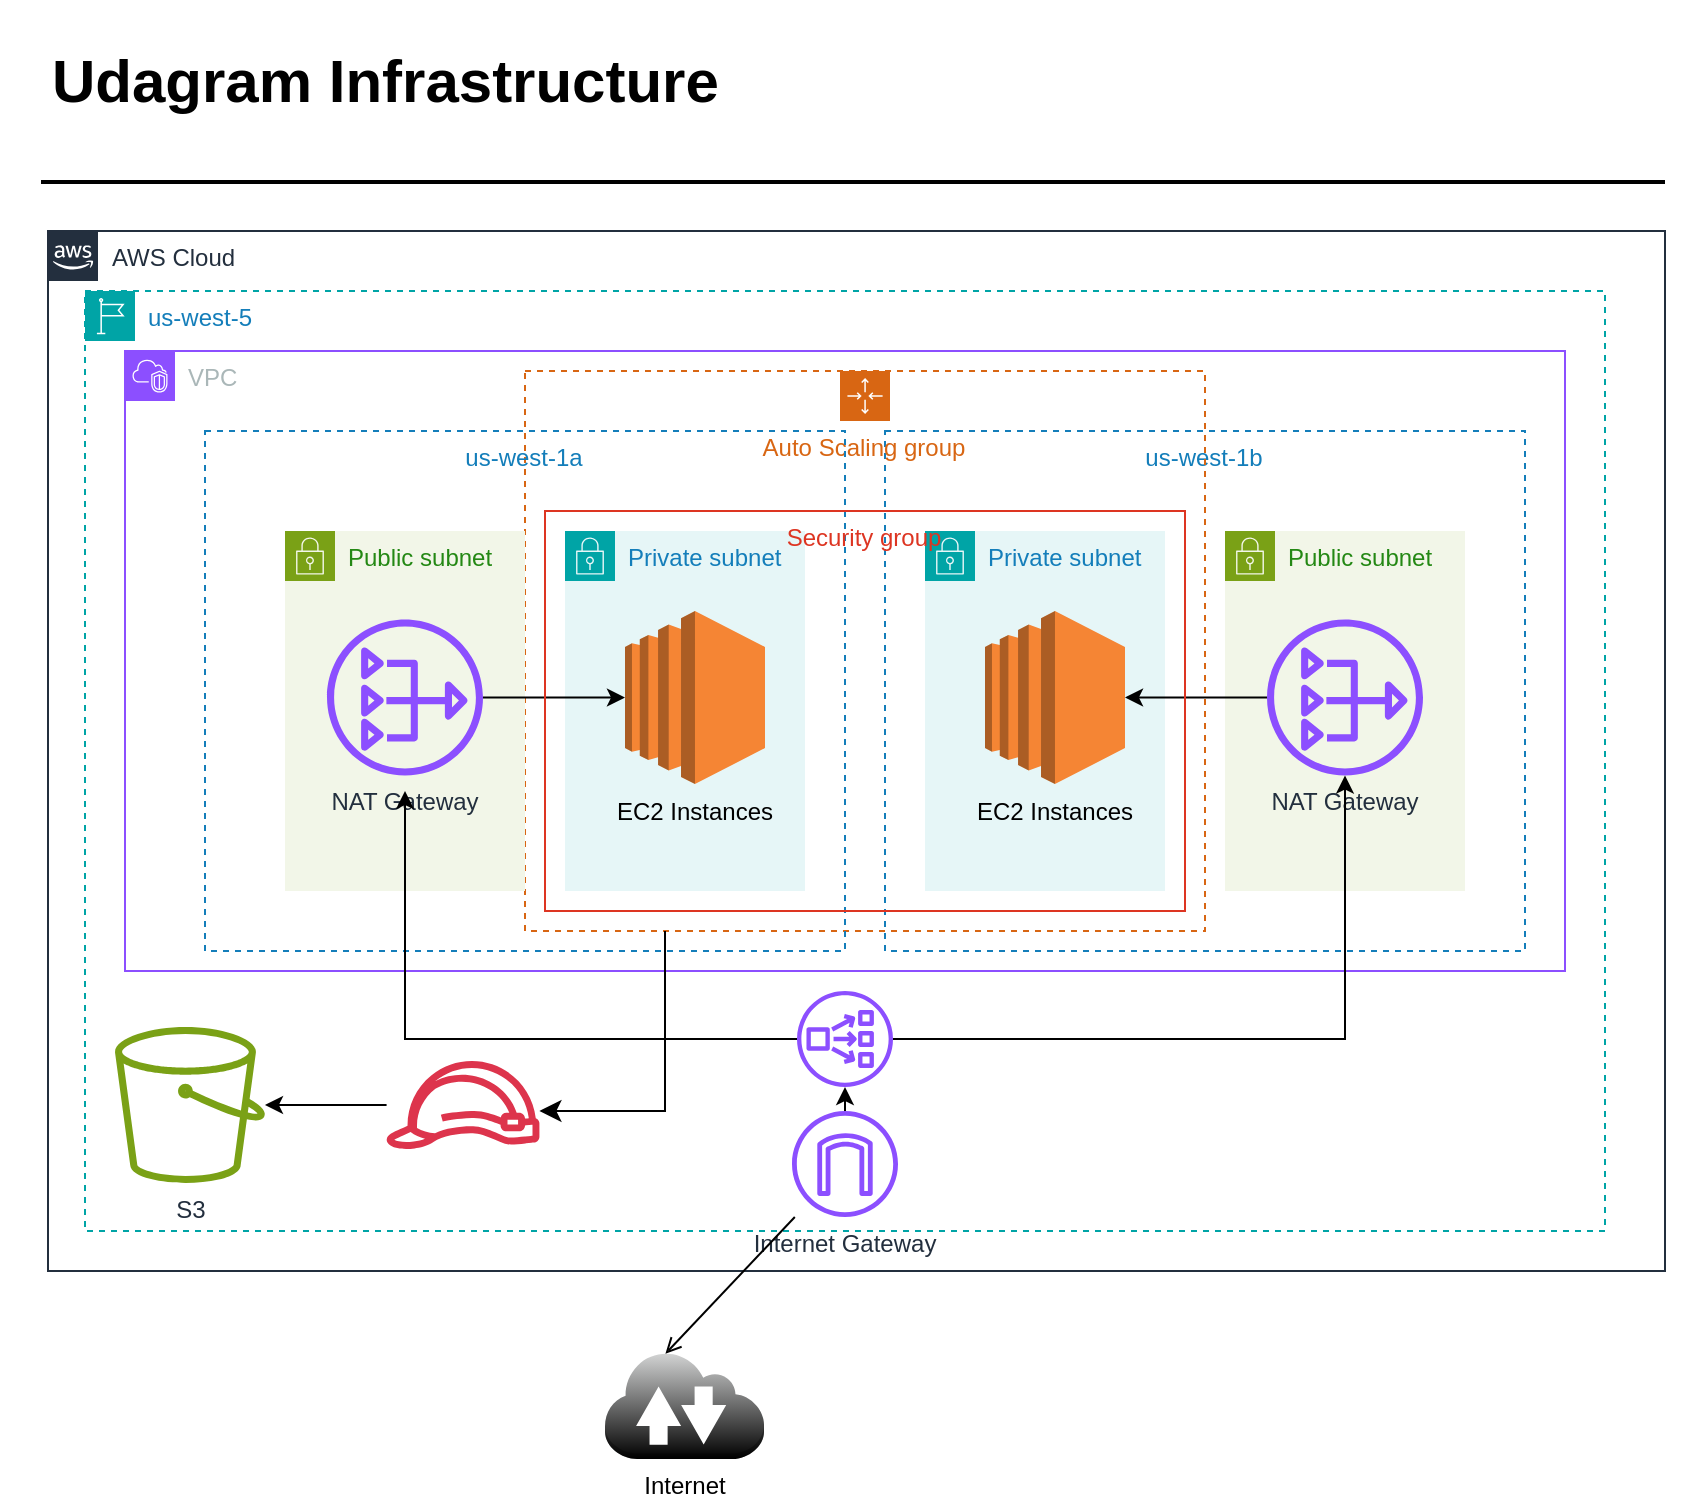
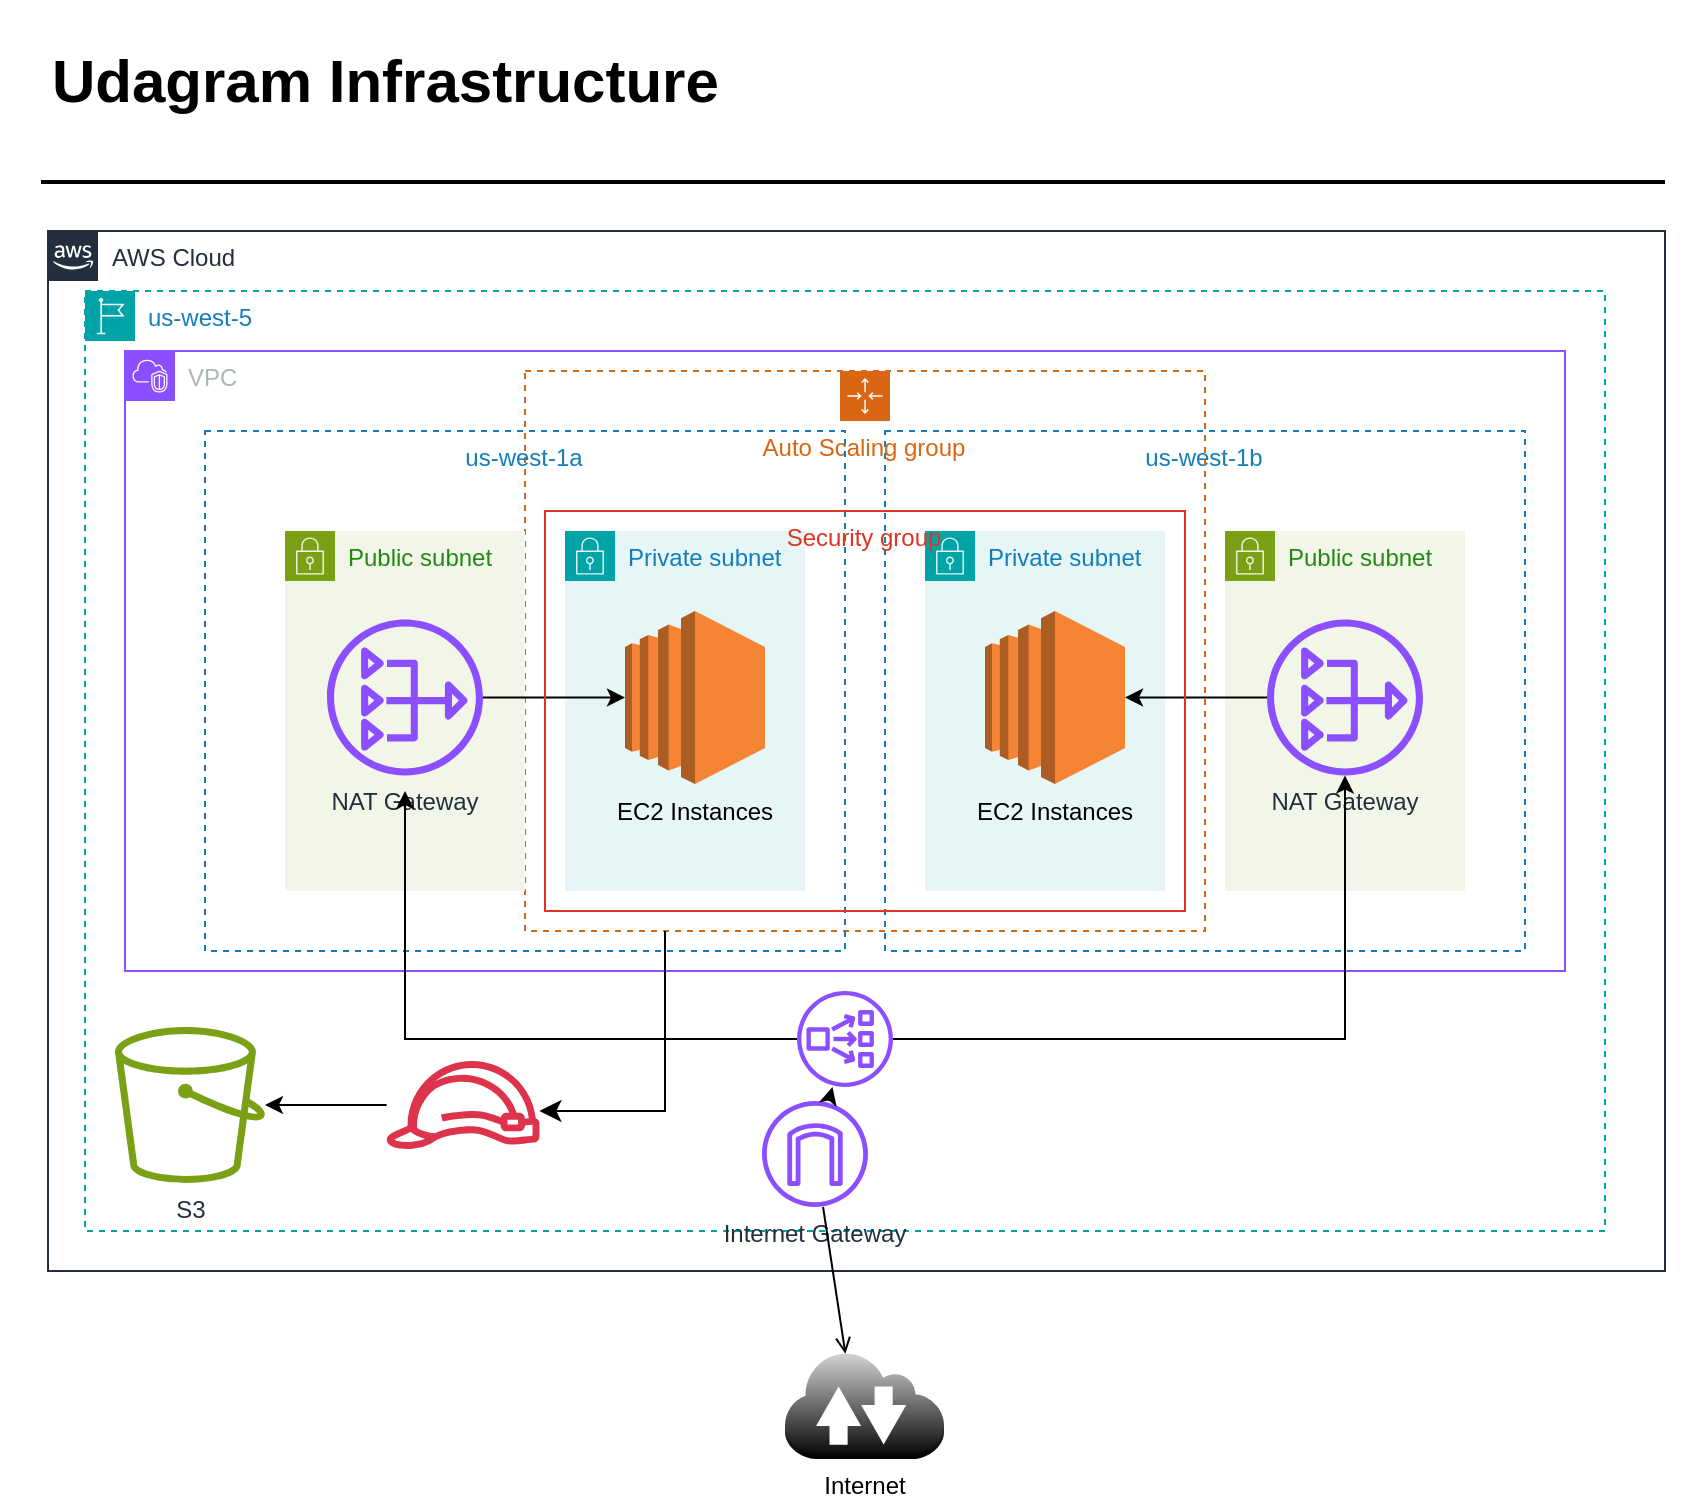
node "Internet Gateway": moved (845, 1164) -> (815, 1154)
node "Internet": moved (685, 1405) -> (865, 1405)
